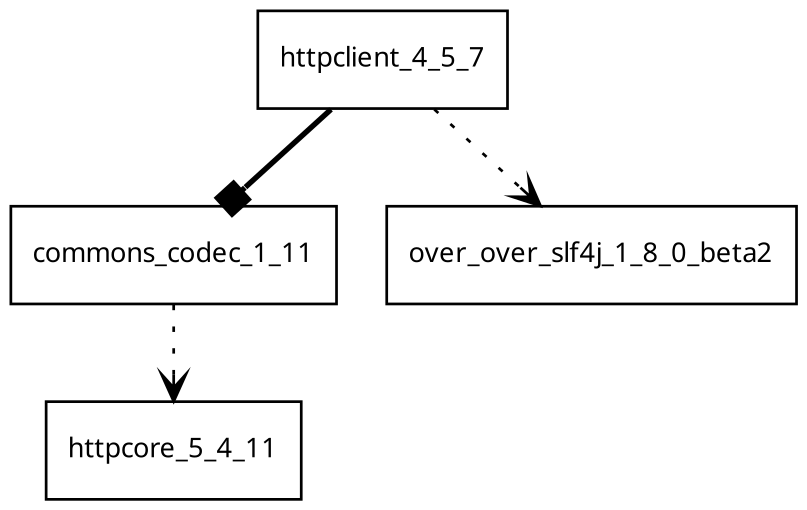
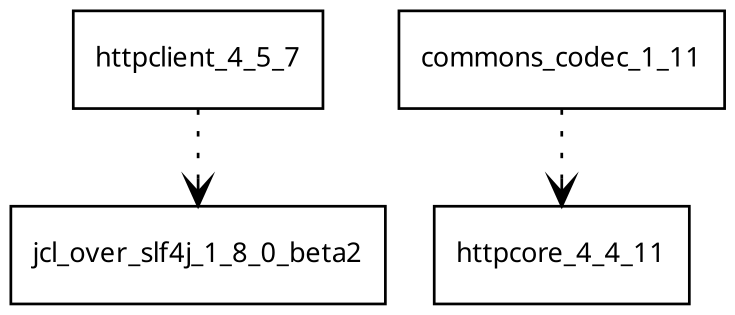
edge "httpclient_4_5_7" -> "commons_codec_1_11": removed
node "over_over_slf4j_1_8_0_beta2": label "over_over_slf4j_1_8_0_beta2" -> "jcl_over_slf4j_1_8_0_beta2"
node "httpcore_5_4_11": label "httpcore_5_4_11" -> "httpcore_4_4_11"
